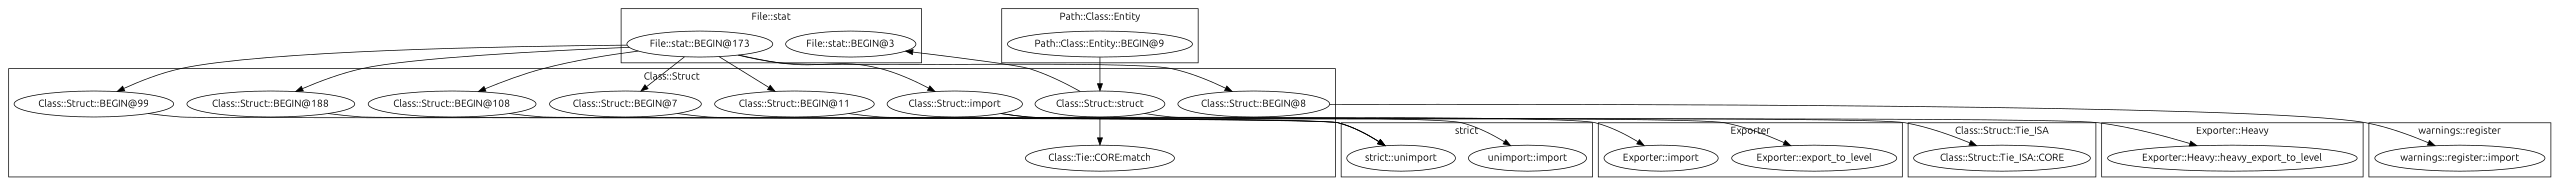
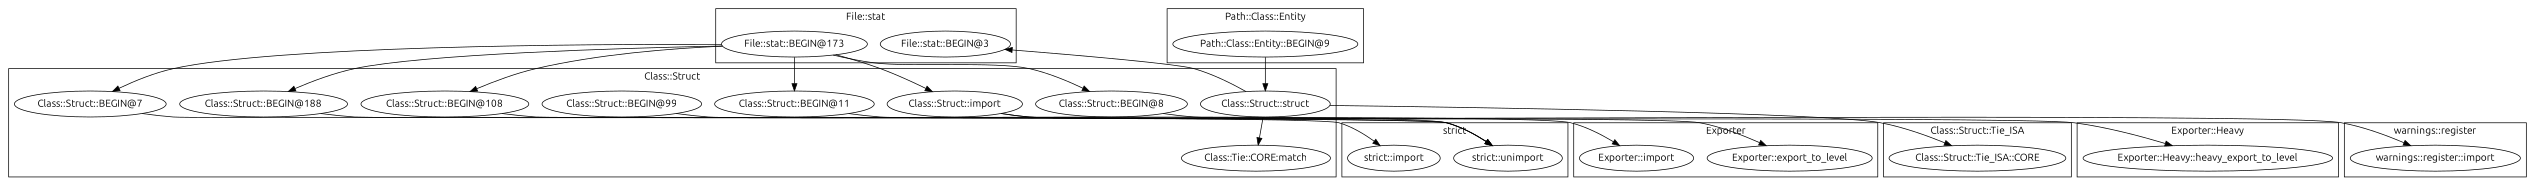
edge "File::stat::BEGIN@173" -> "Class::Struct::BEGIN@99": removed
node "unimport::import": label "unimport::import" -> "strict::import"
